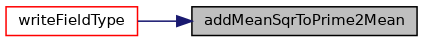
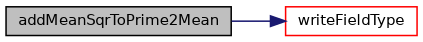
edge "writeFieldType" -> "addMeanSqrToPrime2Mean": reversed
